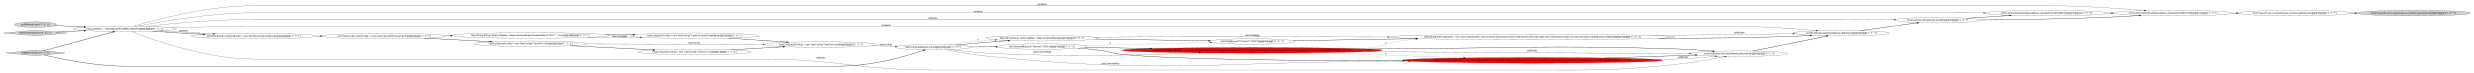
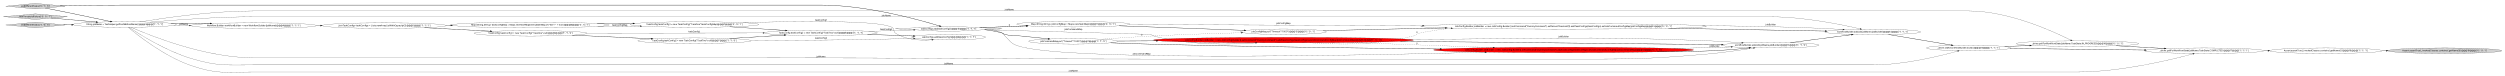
node "testDifferentTasks['1', '0', '0']": shape ellipse -> diamond
node "taskConfigs.add(taskConfig1)@@@9@@@['1', '1', '1']": added
node "taskConfigs.add(taskConfig2)@@@10@@@['1', '1', '1']": shape ellipse -> diamond
